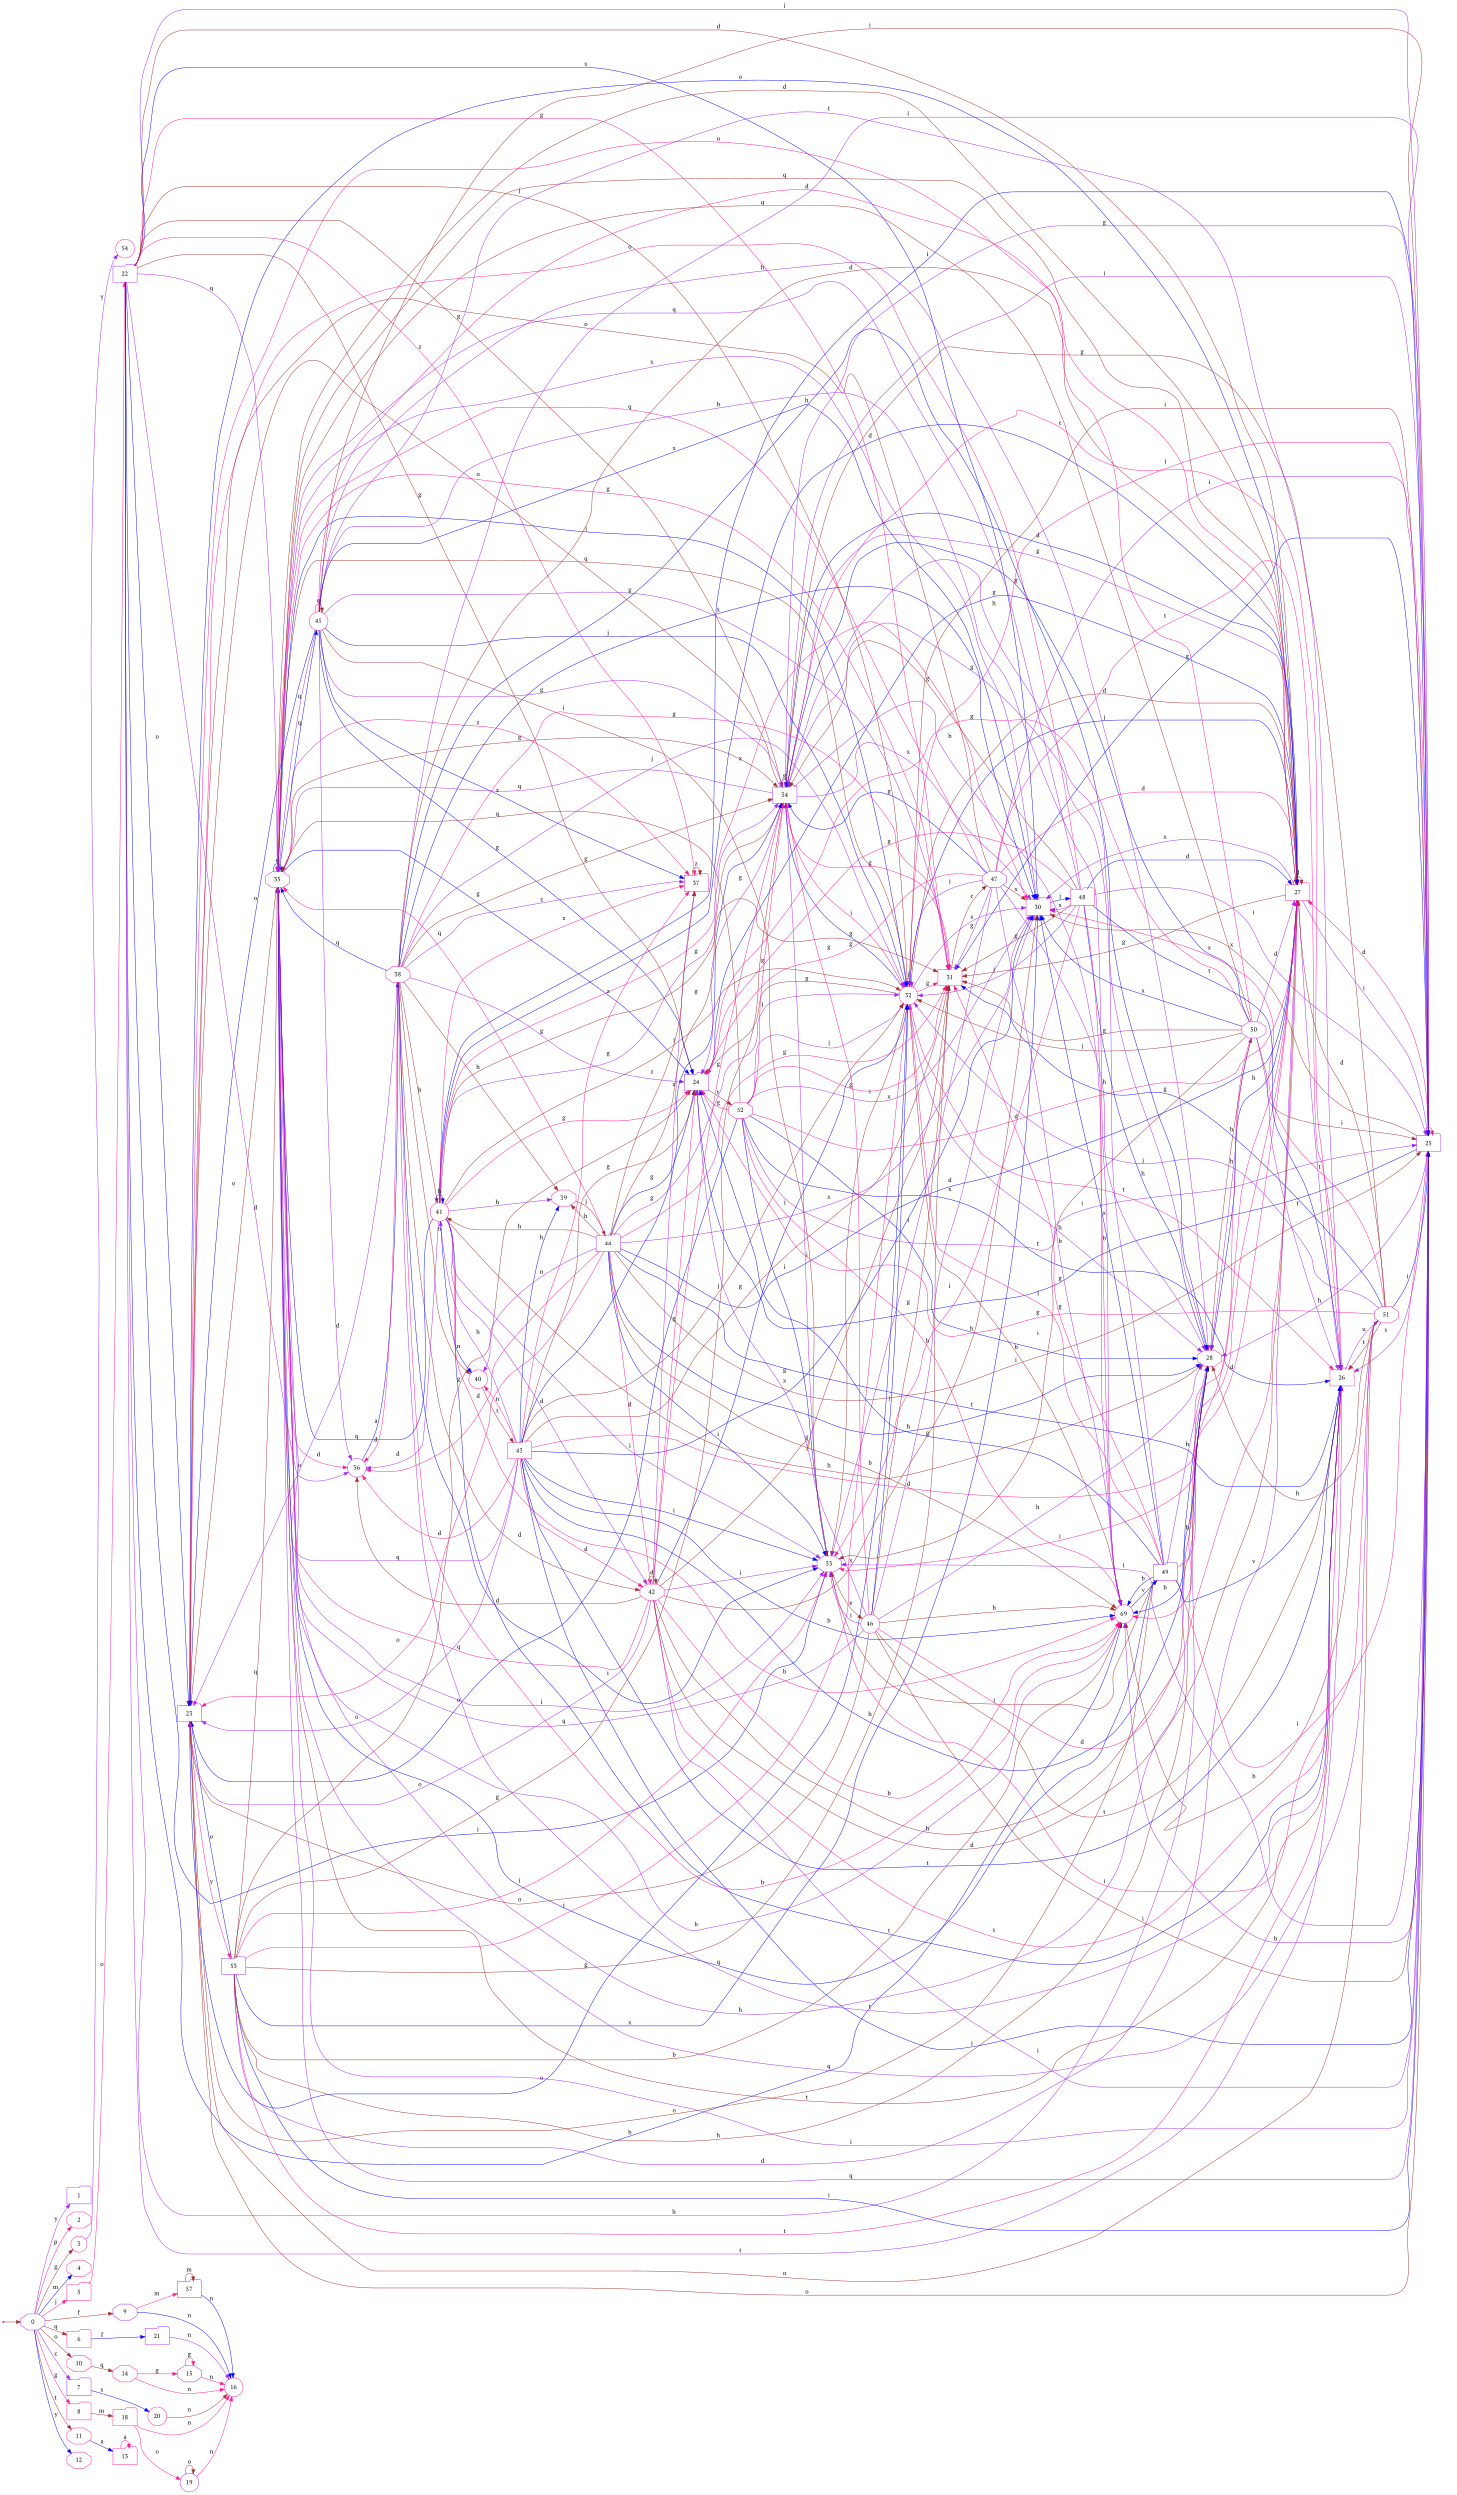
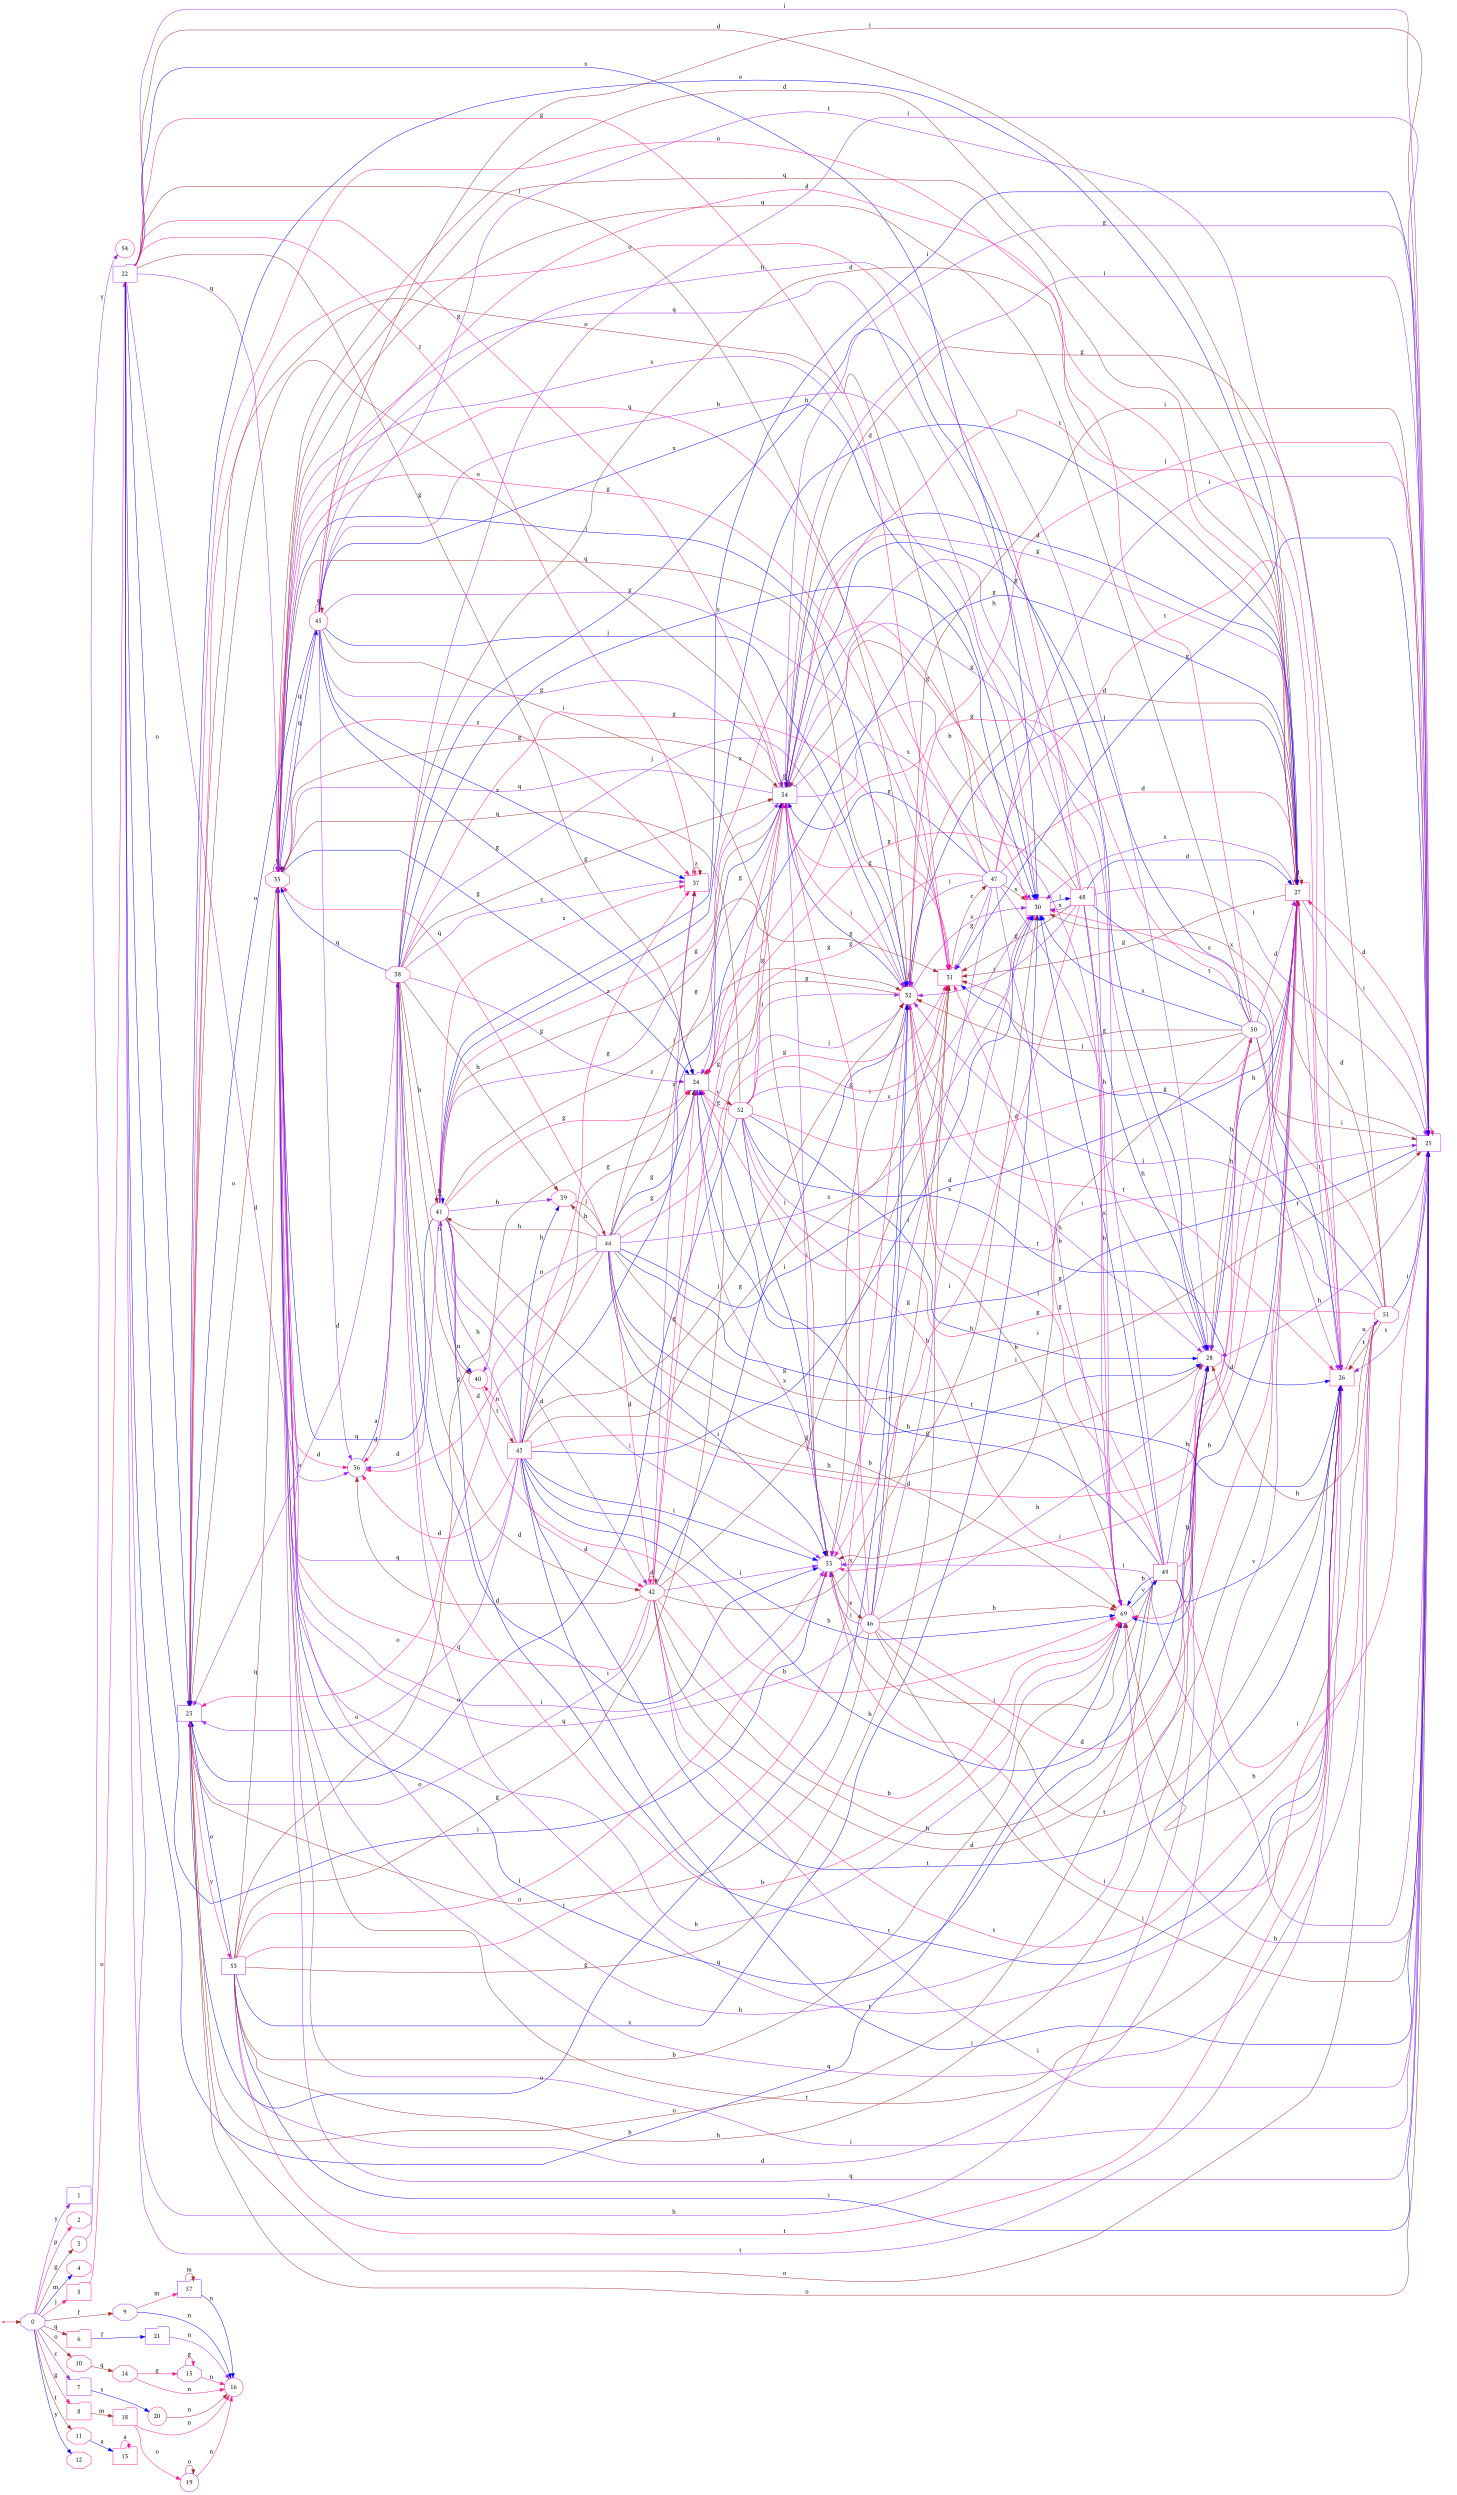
edge "22" -> "34": color brown -> deeppink
edge "32" -> "31": removed, label "g"
edge "28" -> "69": now "27" -> "69"
node "49": color purple -> deeppink
